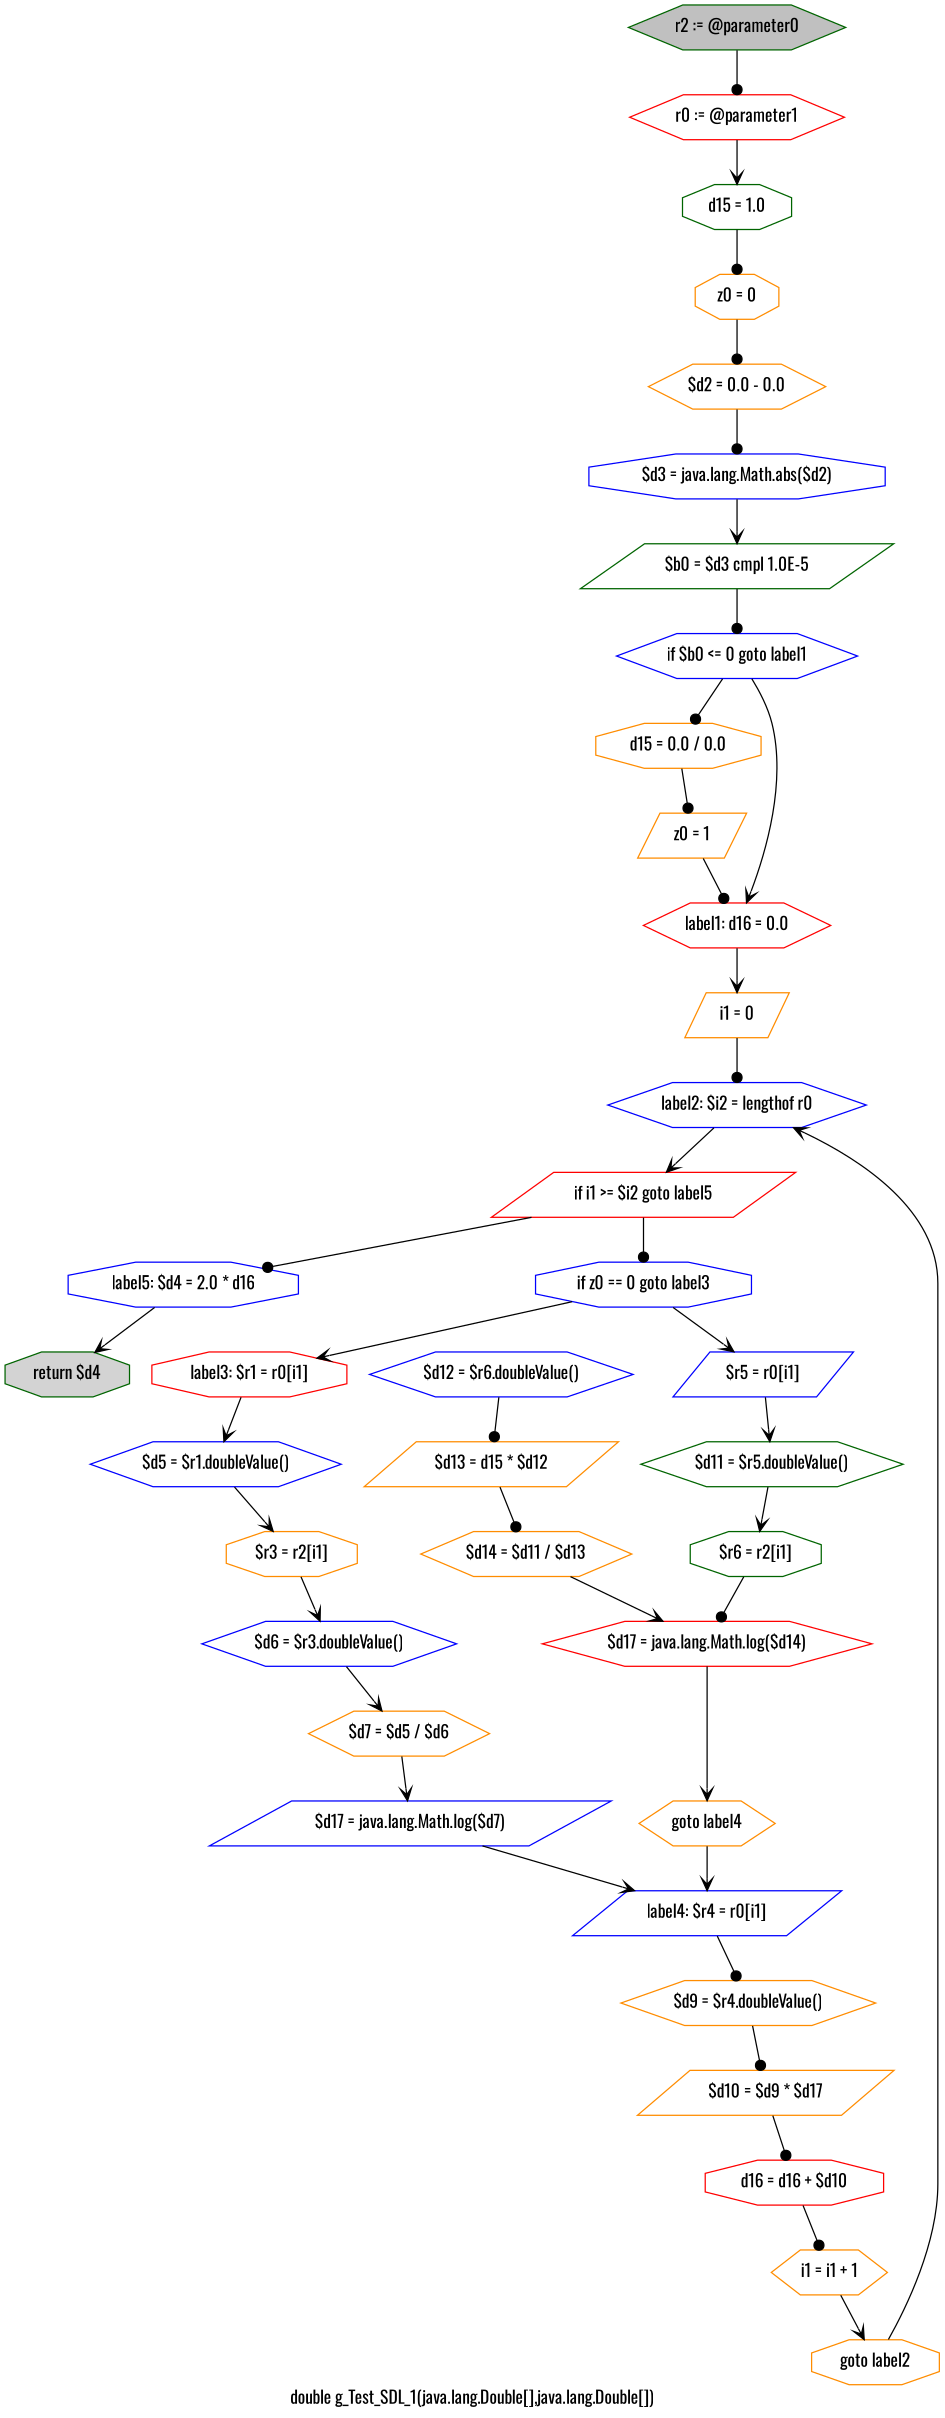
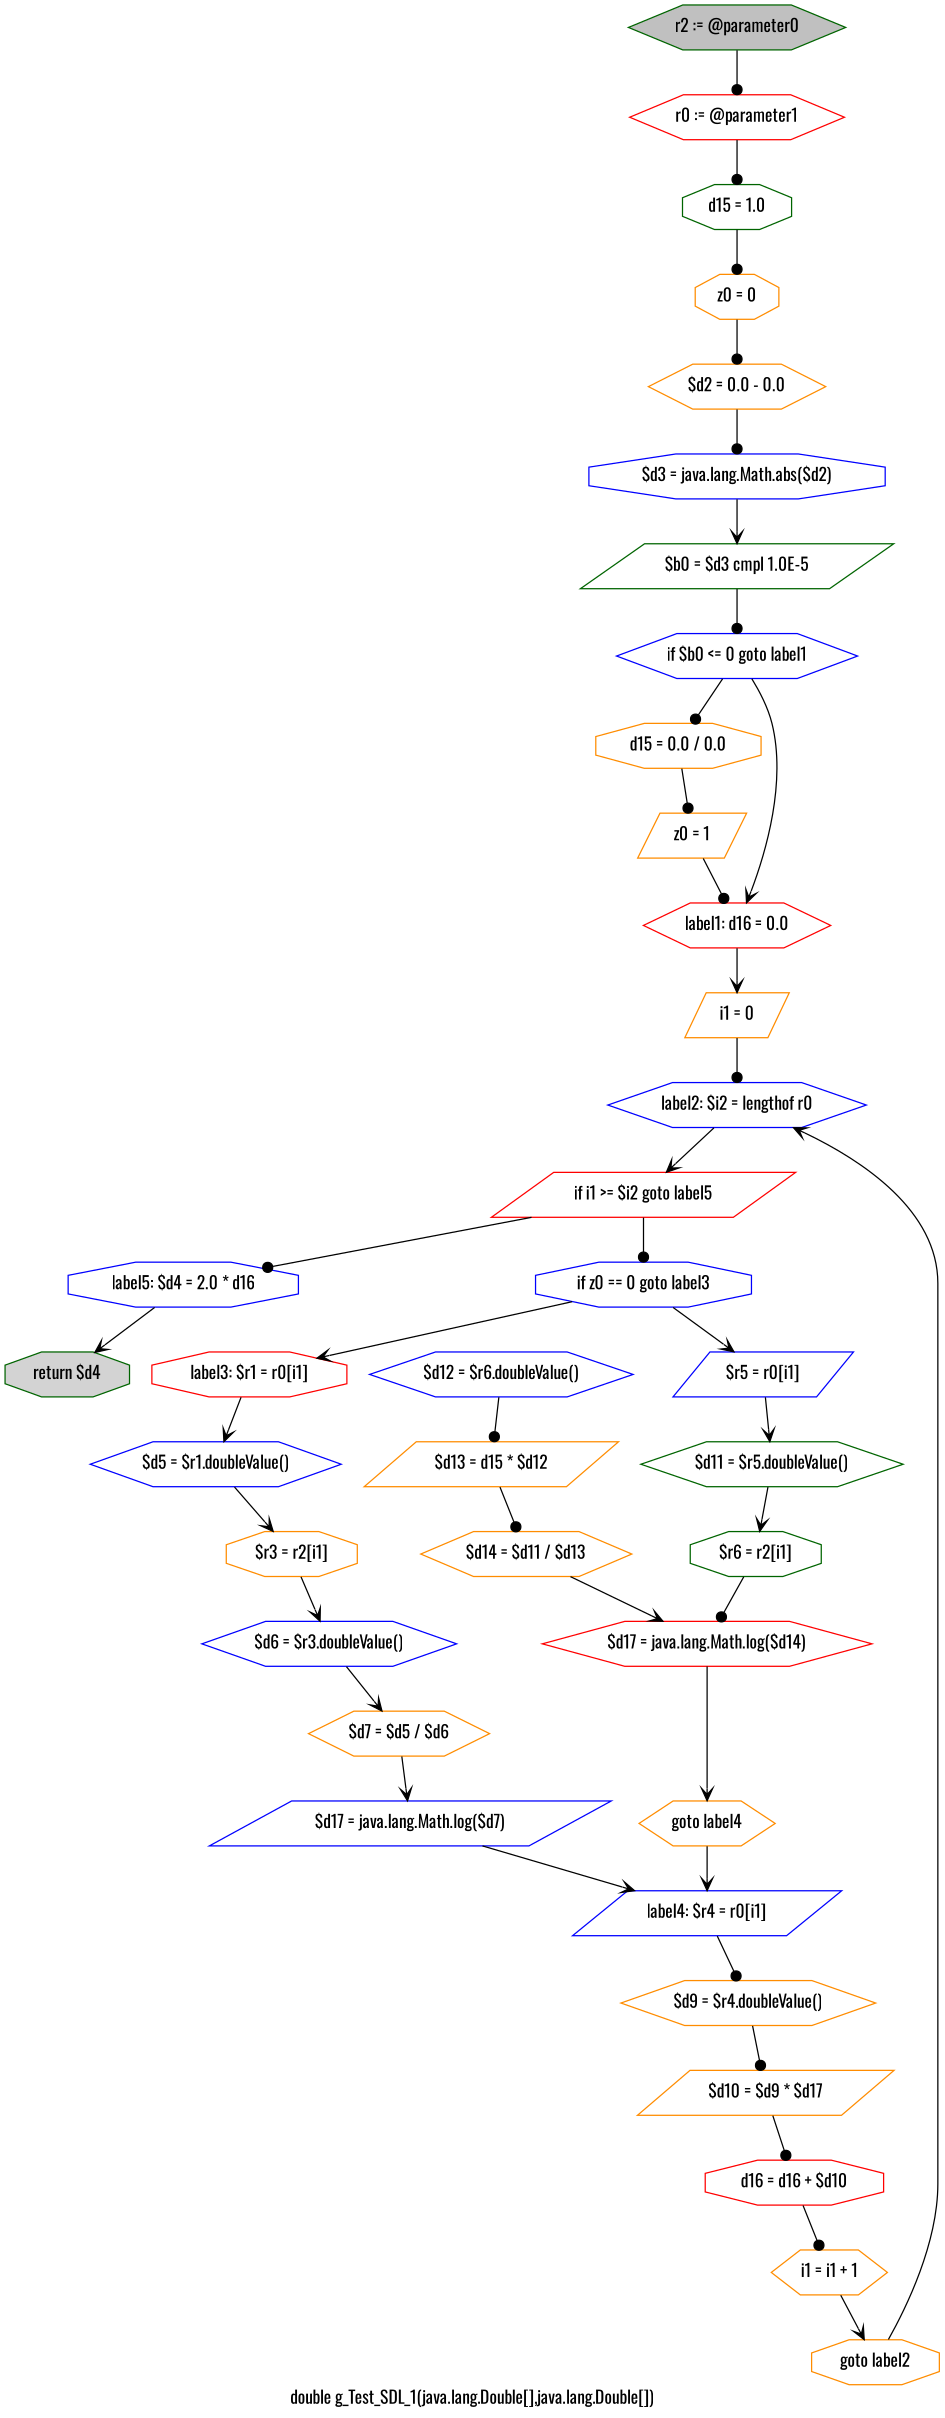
edge "r0 := @parameter1" -> "d15 = 1.0": arrowhead vee -> dot
